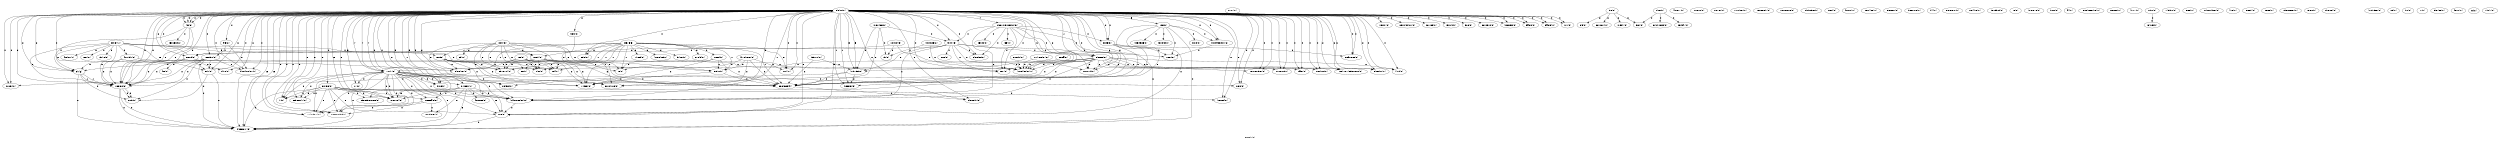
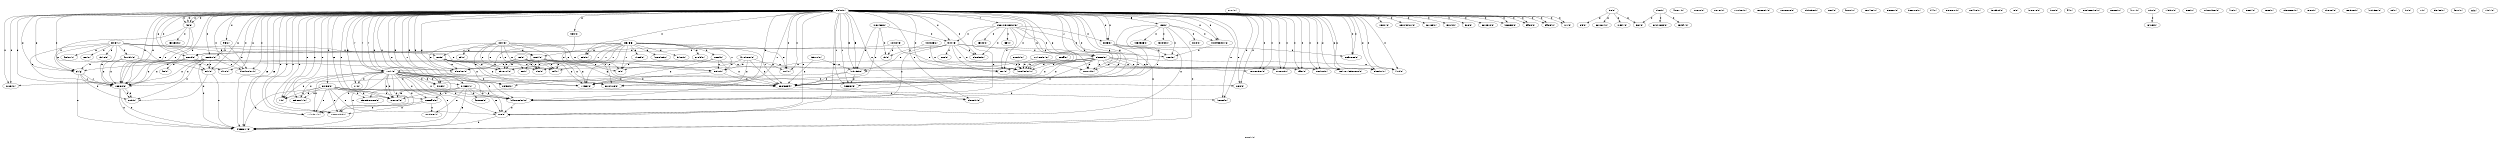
node "readme(1)": added
